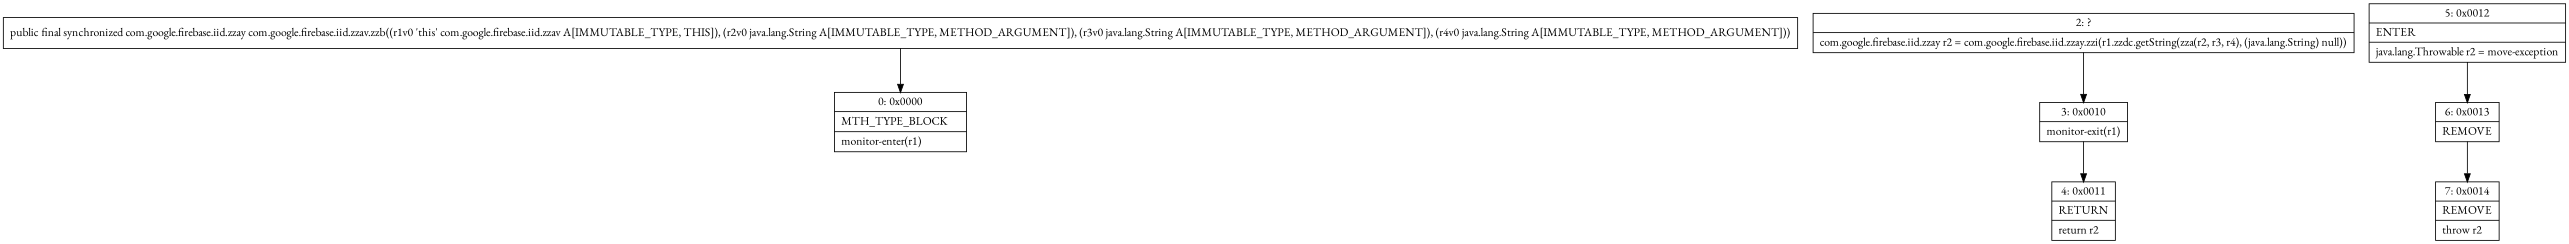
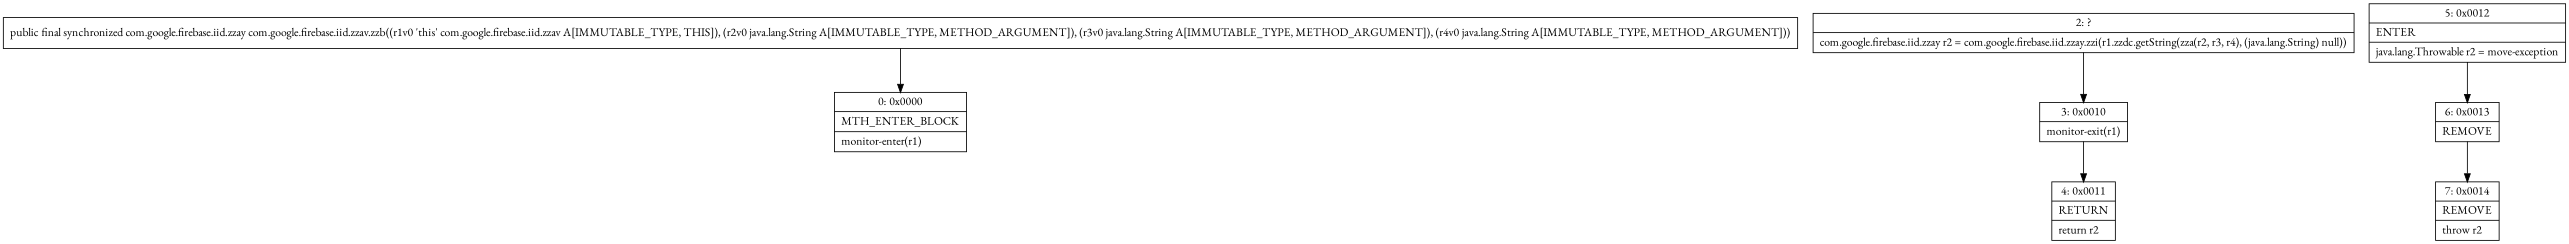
node "0: 0x0000": text "MTH_TYPE_BLOCK" -> "MTH_ENTER_BLOCK"
